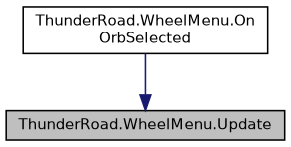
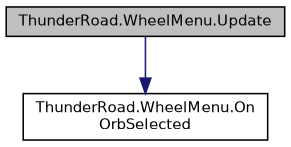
edge "ThunderRoad.WheelMenu.On OrbSelected" -> "ThunderRoad.WheelMenu.Update": reversed
